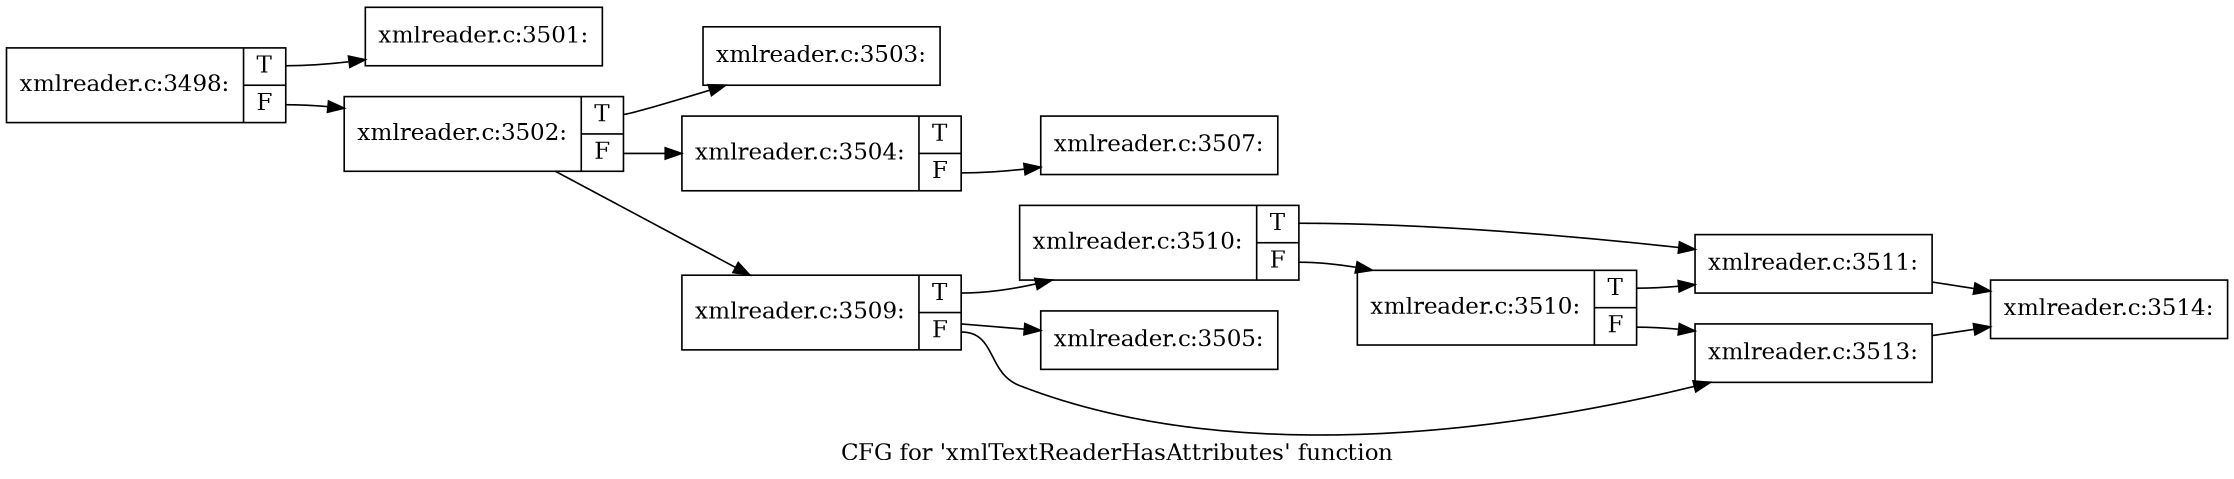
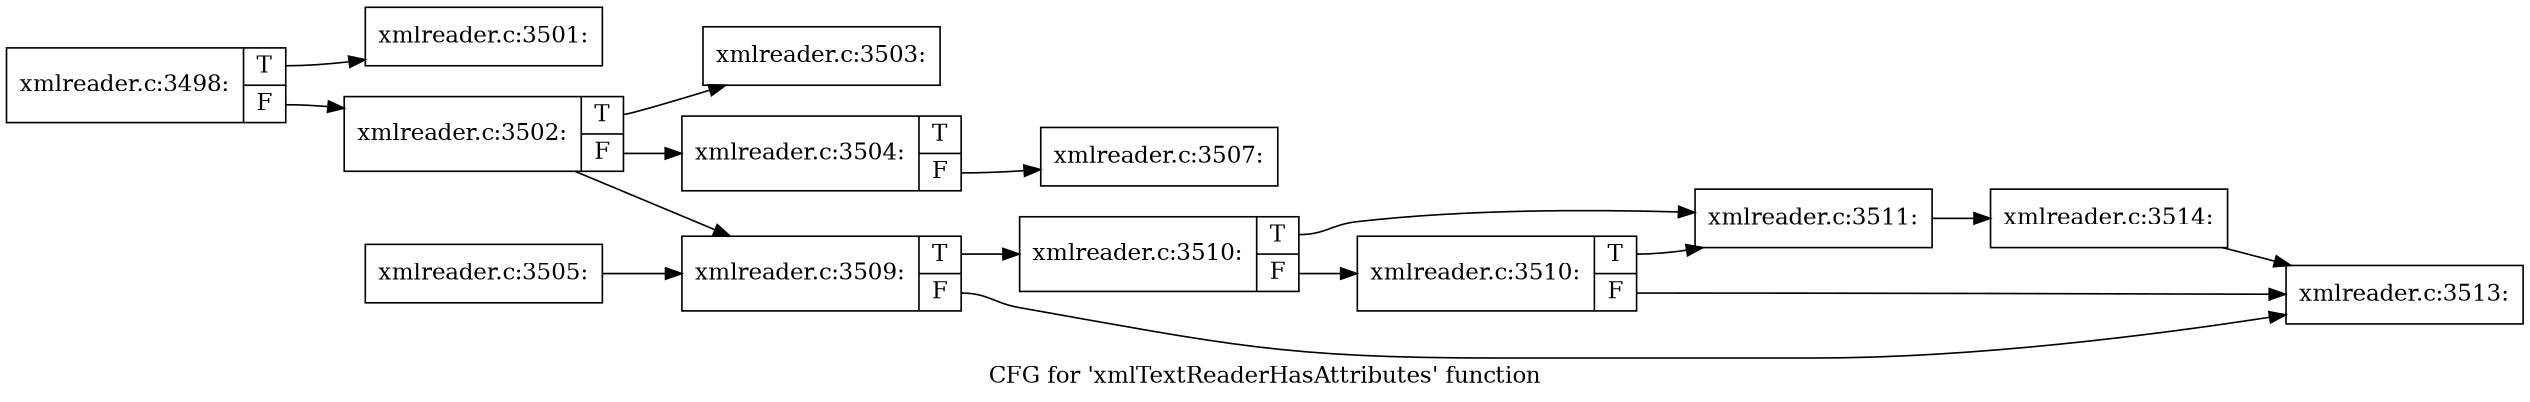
edge "xmlreader.c:3509:" -> "xmlreader.c:3505:": reversed
edge "xmlreader.c:3513:" -> "xmlreader.c:3514:": reversed
